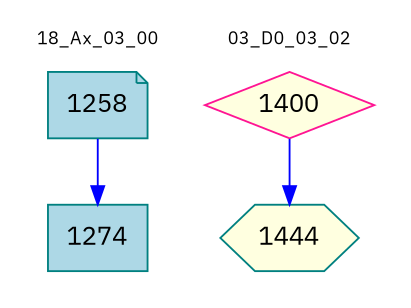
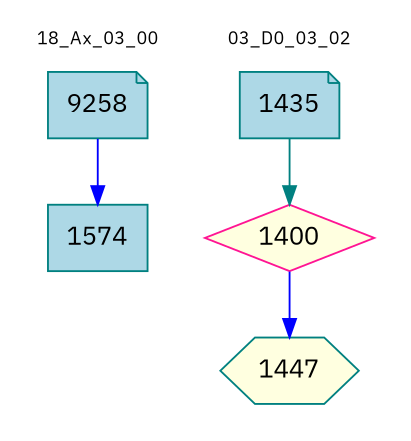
node "1258": label "1258" -> "9258"
node "1435": added
node "1274": label "1274" -> "1574"
node "1444": label "1444" -> "1447"
